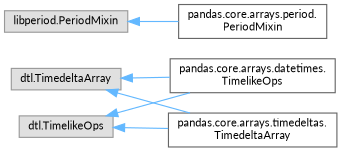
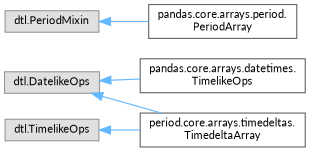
node "libperiod.PeriodMixin": label "libperiod.PeriodMixin" -> "dtl.PeriodMixin"
node "pandas.core.arrays.period. PeriodMixin": label "pandas.core.arrays.period. PeriodMixin" -> "pandas.core.arrays.period. PeriodArray"
node "dtl.TimedeltaArray": label "dtl.TimedeltaArray" -> "dtl.DatelikeOps"
edge "pandas.core.arrays.datetimes. TimelikeOps" -> "dtl.TimelikeOps": removed
node "pandas.core.arrays.timedeltas. TimedeltaArray": label "pandas.core.arrays.timedeltas. TimedeltaArray" -> "period.core.arrays.timedeltas. TimedeltaArray"
